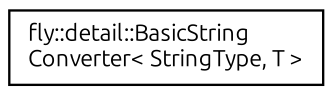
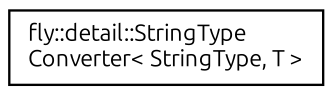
node "fly::detail::BasicString Converter< StringType, T >": label "fly::detail::BasicString Converter< StringType, T >" -> "fly::detail::StringType Converter< StringType, T >"
